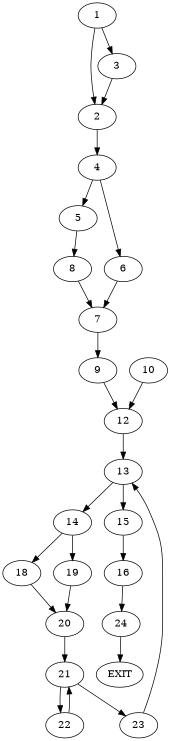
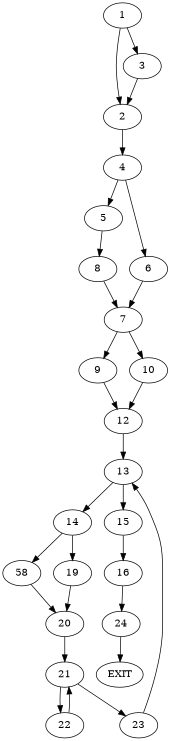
edge "7" -> "10": added
node "18": label "18" -> "58"
